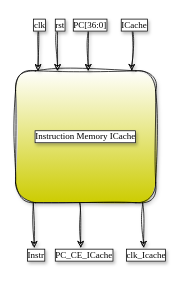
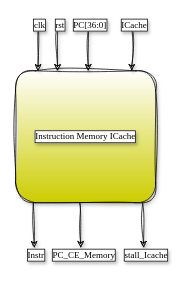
node "PC_CE_ICache": label "PC_CE_ICache" -> "PC_CE_Memory"
node "clk_Icache": label "clk_Icache" -> "stall_Icache"
